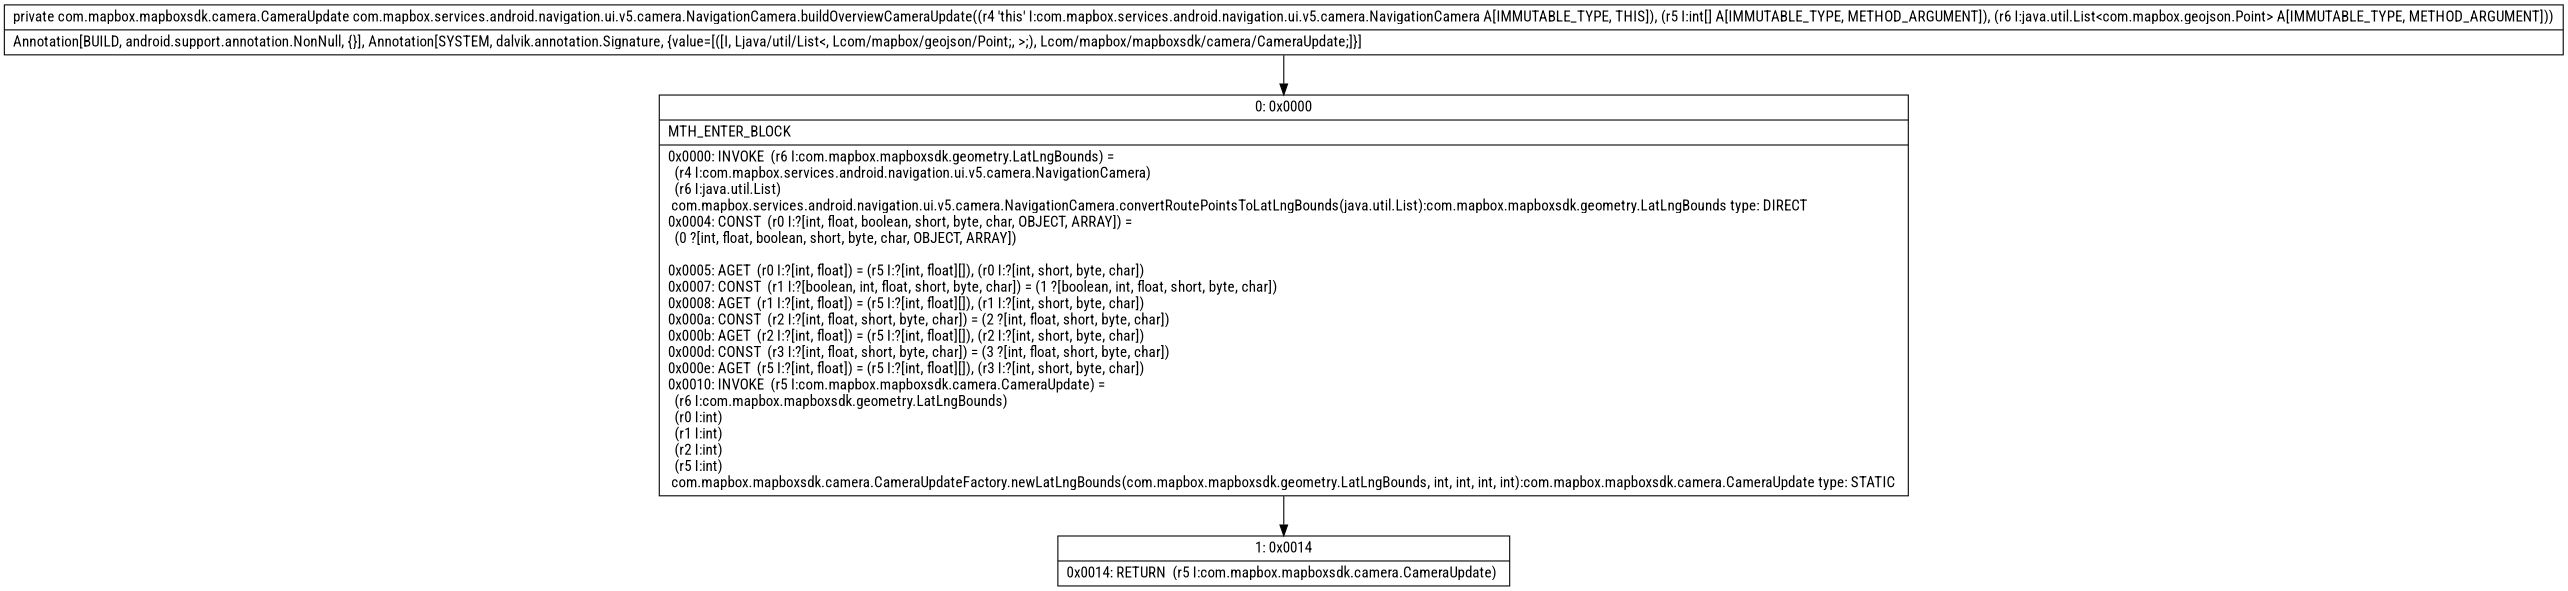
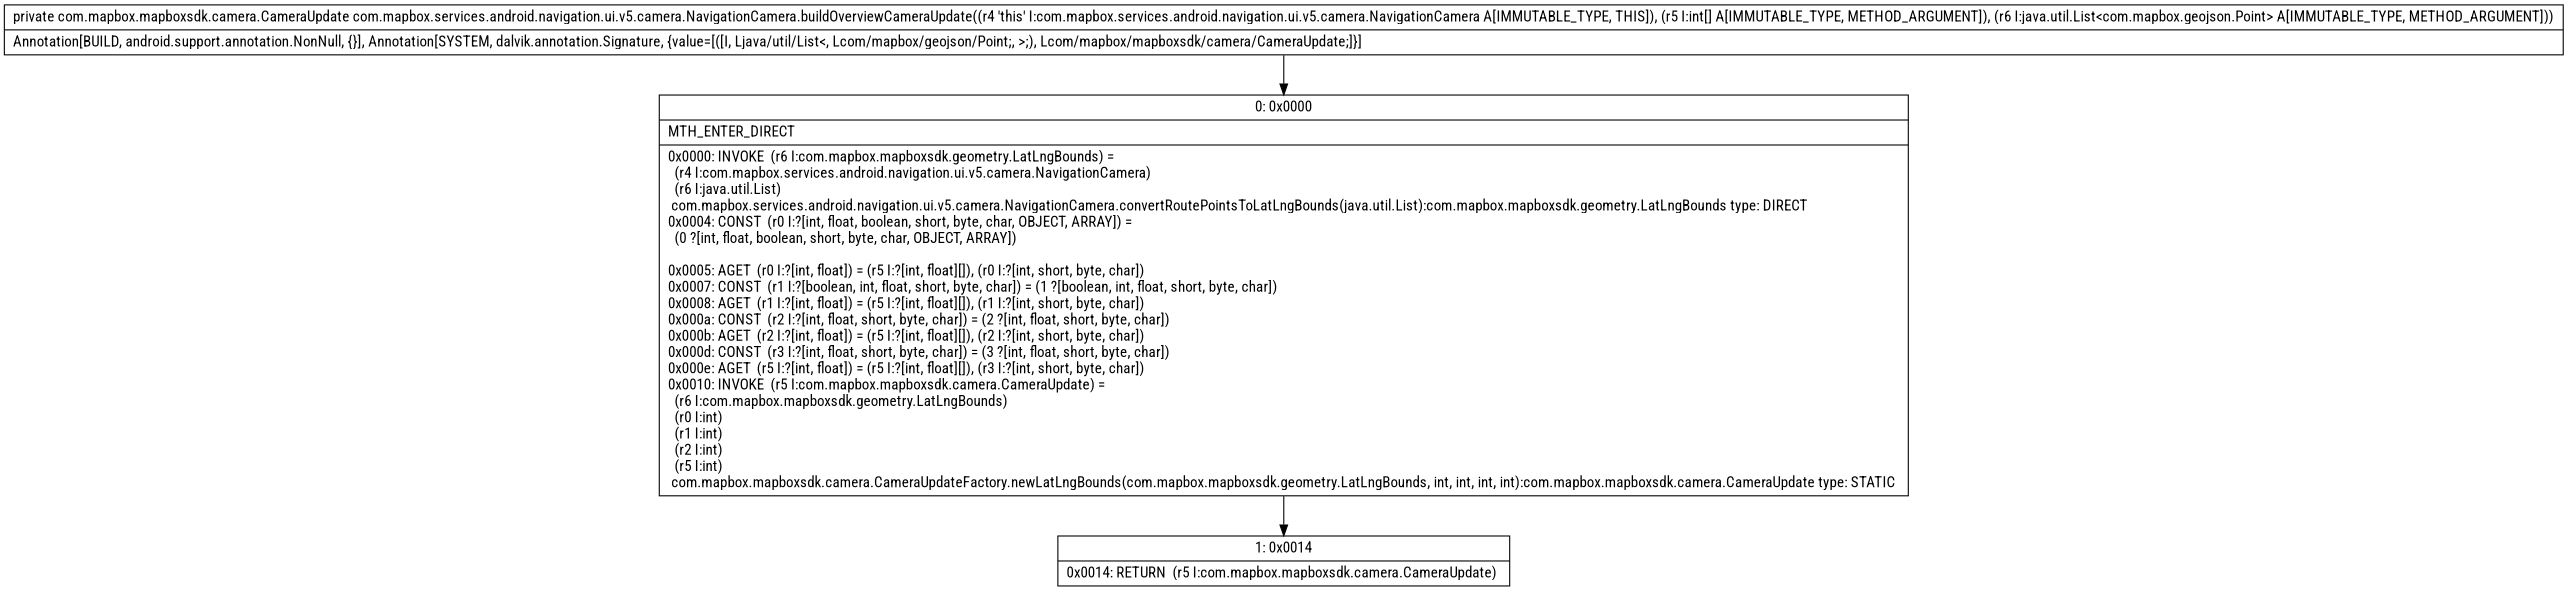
node "0: 0x0000": text "MTH_ENTER_BLOCK" -> "MTH_ENTER_DIRECT"
